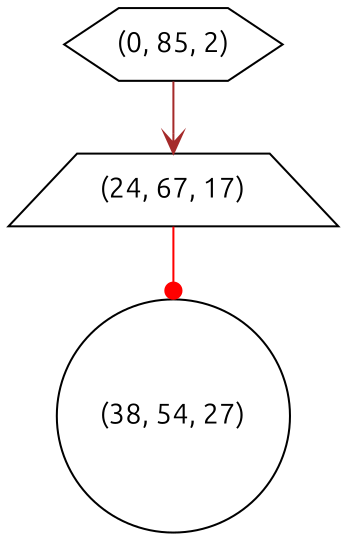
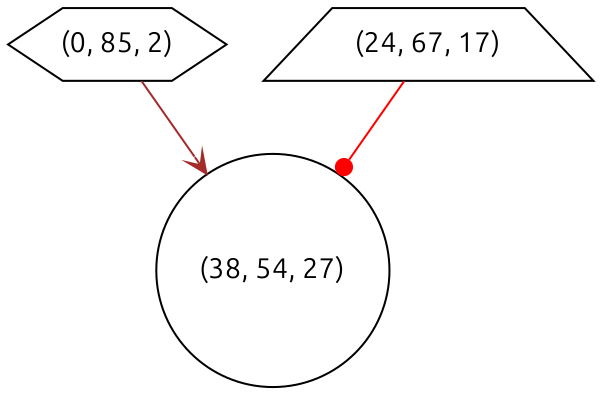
edge "(0, 85, 2)" -> "(24, 67, 17)": now "(0, 85, 2)" -> "(38, 54, 27)"
